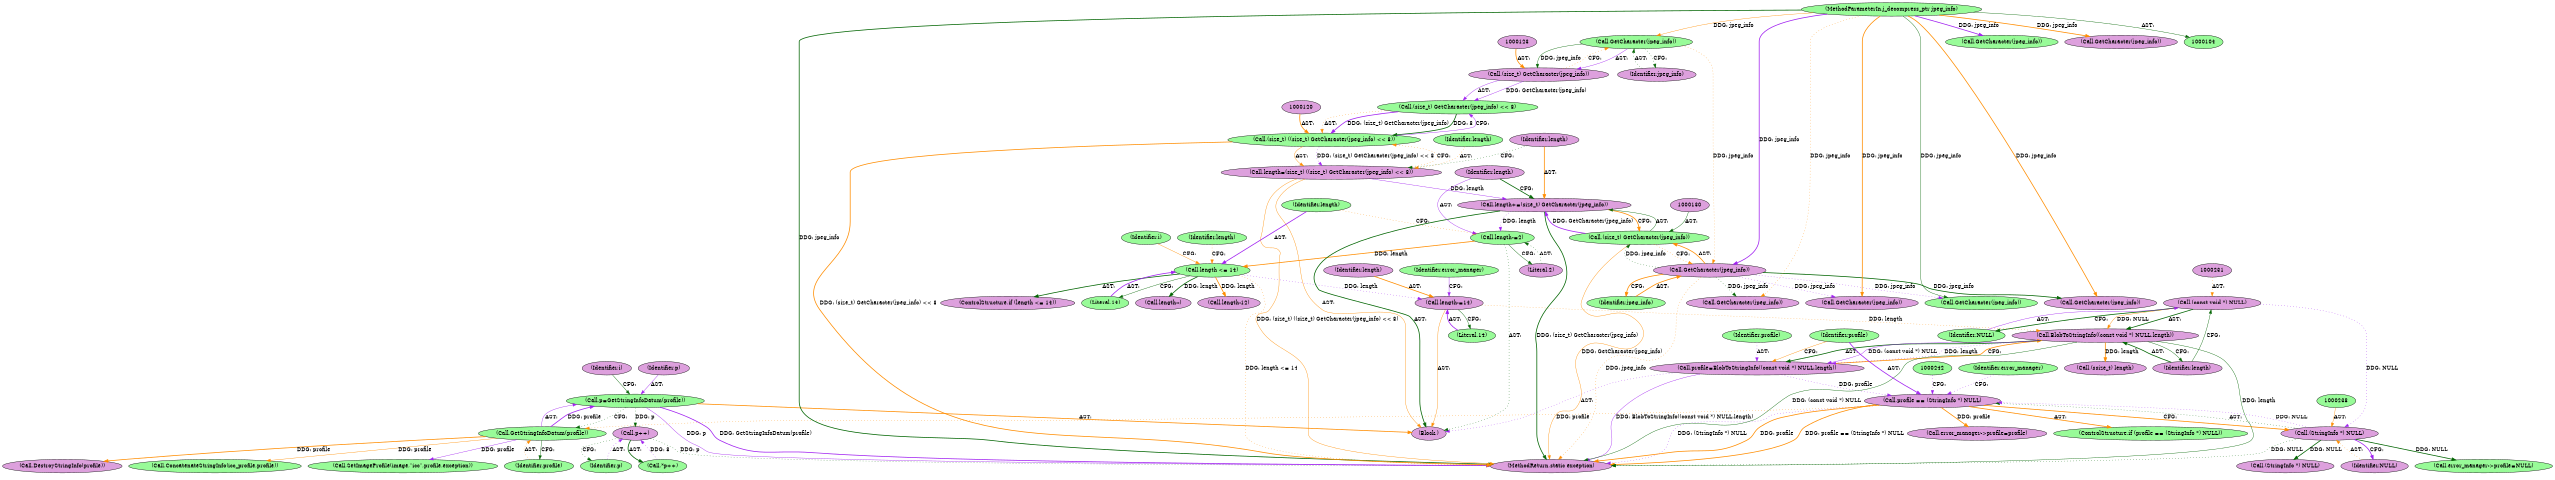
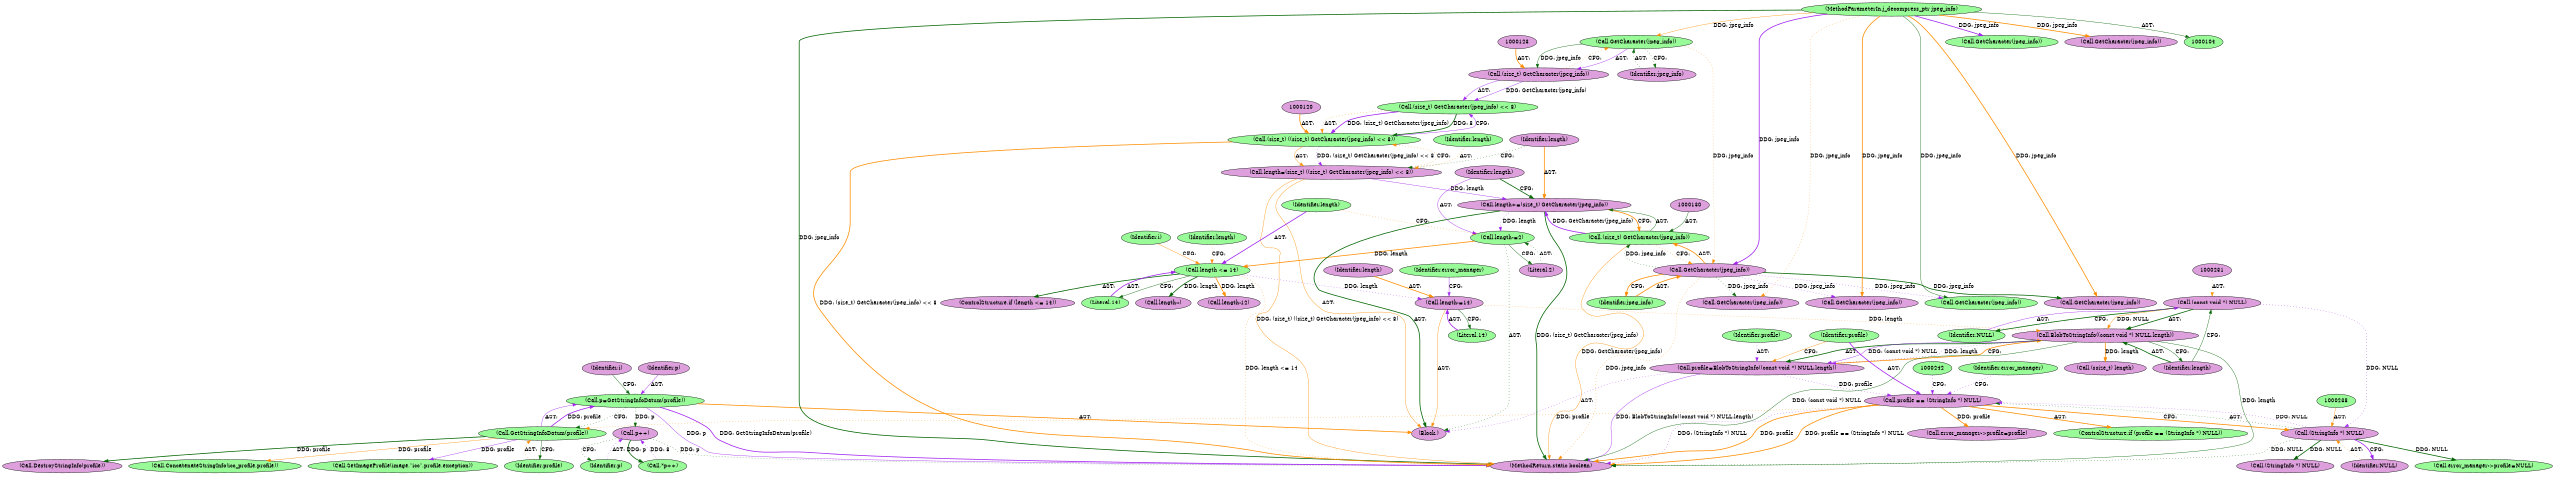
edge "(Call,GetStringInfoDatum(profile))" -> "(Call,DestroyStringInfo(profile))": color darkorange -> darkgreen
edge "(Call,p++)" -> "(Call,*p++)": label "AST: " -> "DDG: p"
node "(MethodReturn,static exception)": label "(MethodReturn,static exception)" -> "(MethodReturn,static boolean)"
